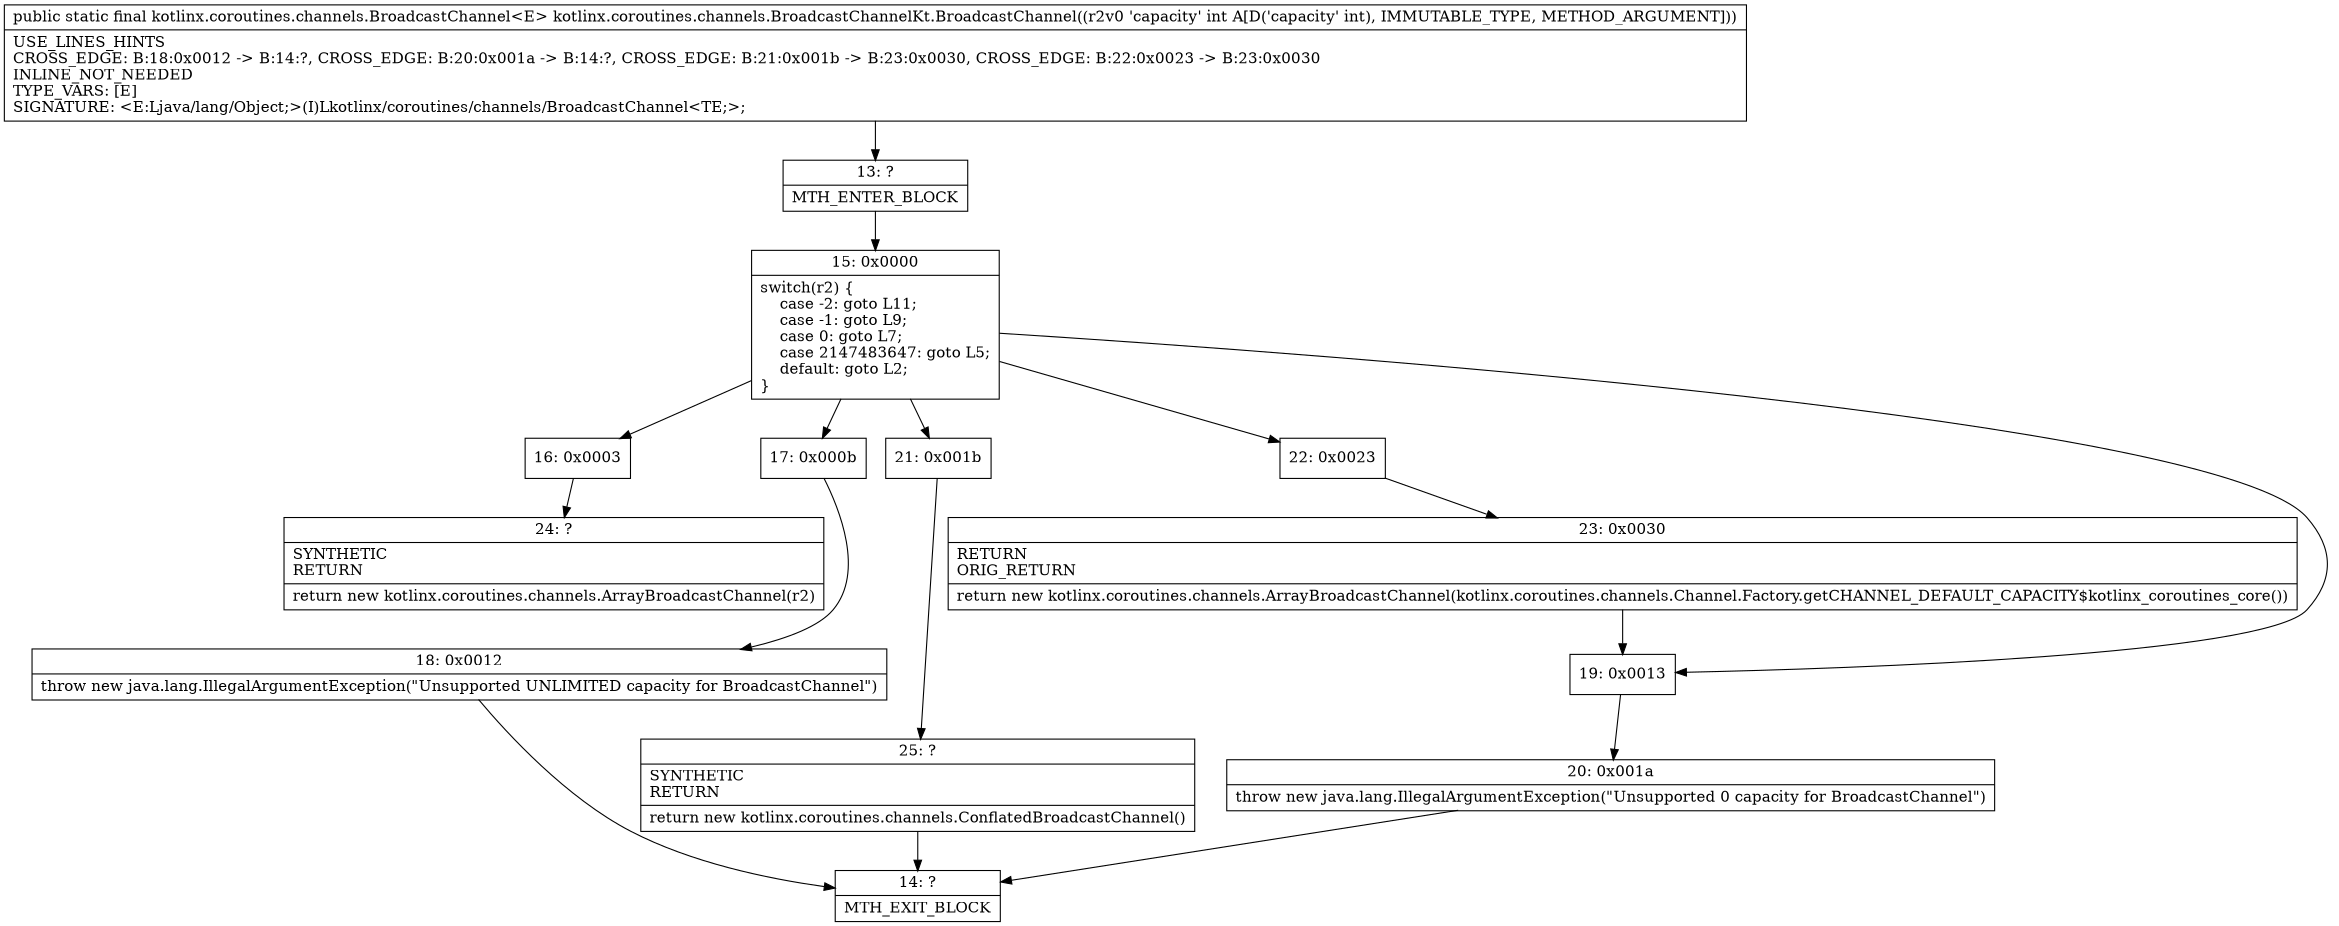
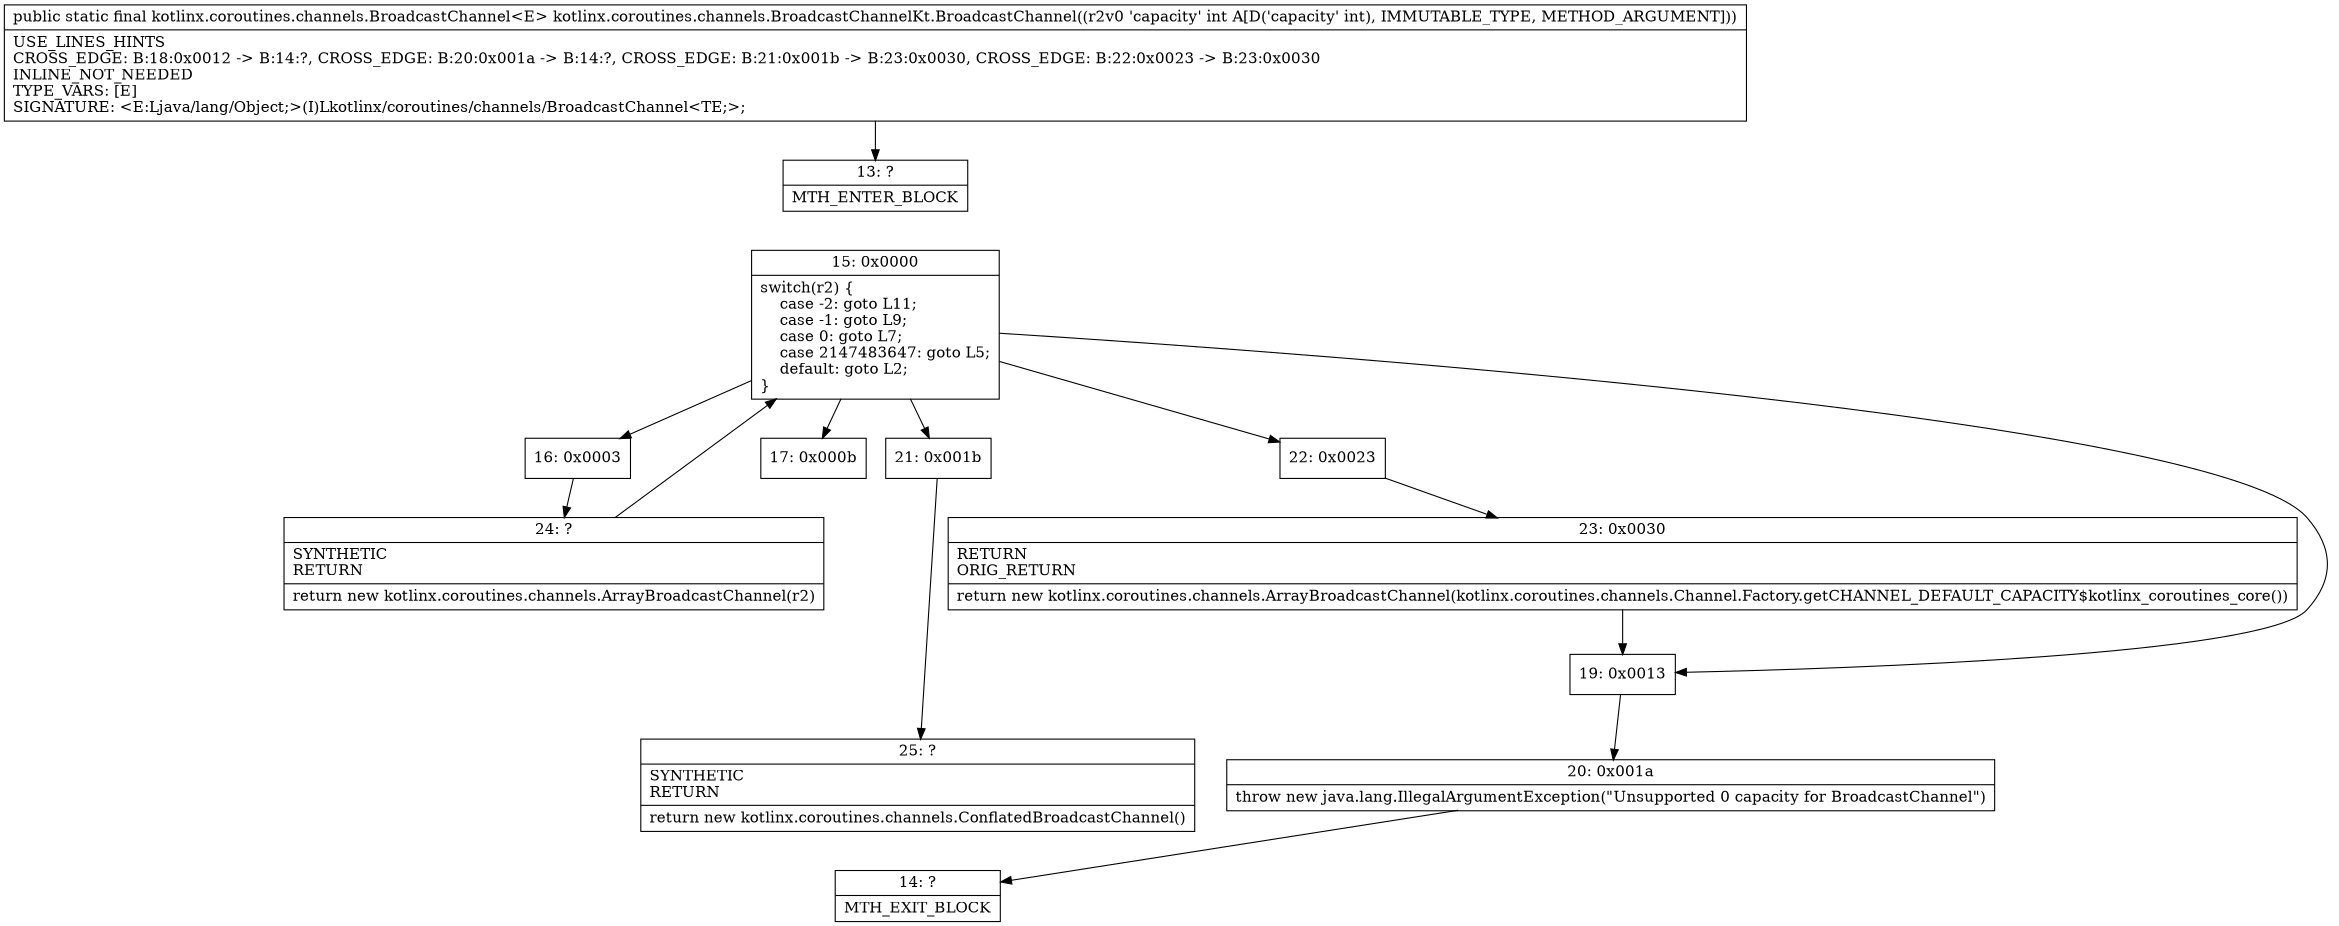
edge "13: ?" -> "15: 0x0000": now "24: ?" -> "15: 0x0000"
node "18: 0x0012": removed
edge "25: ?" -> "14: ?": removed
